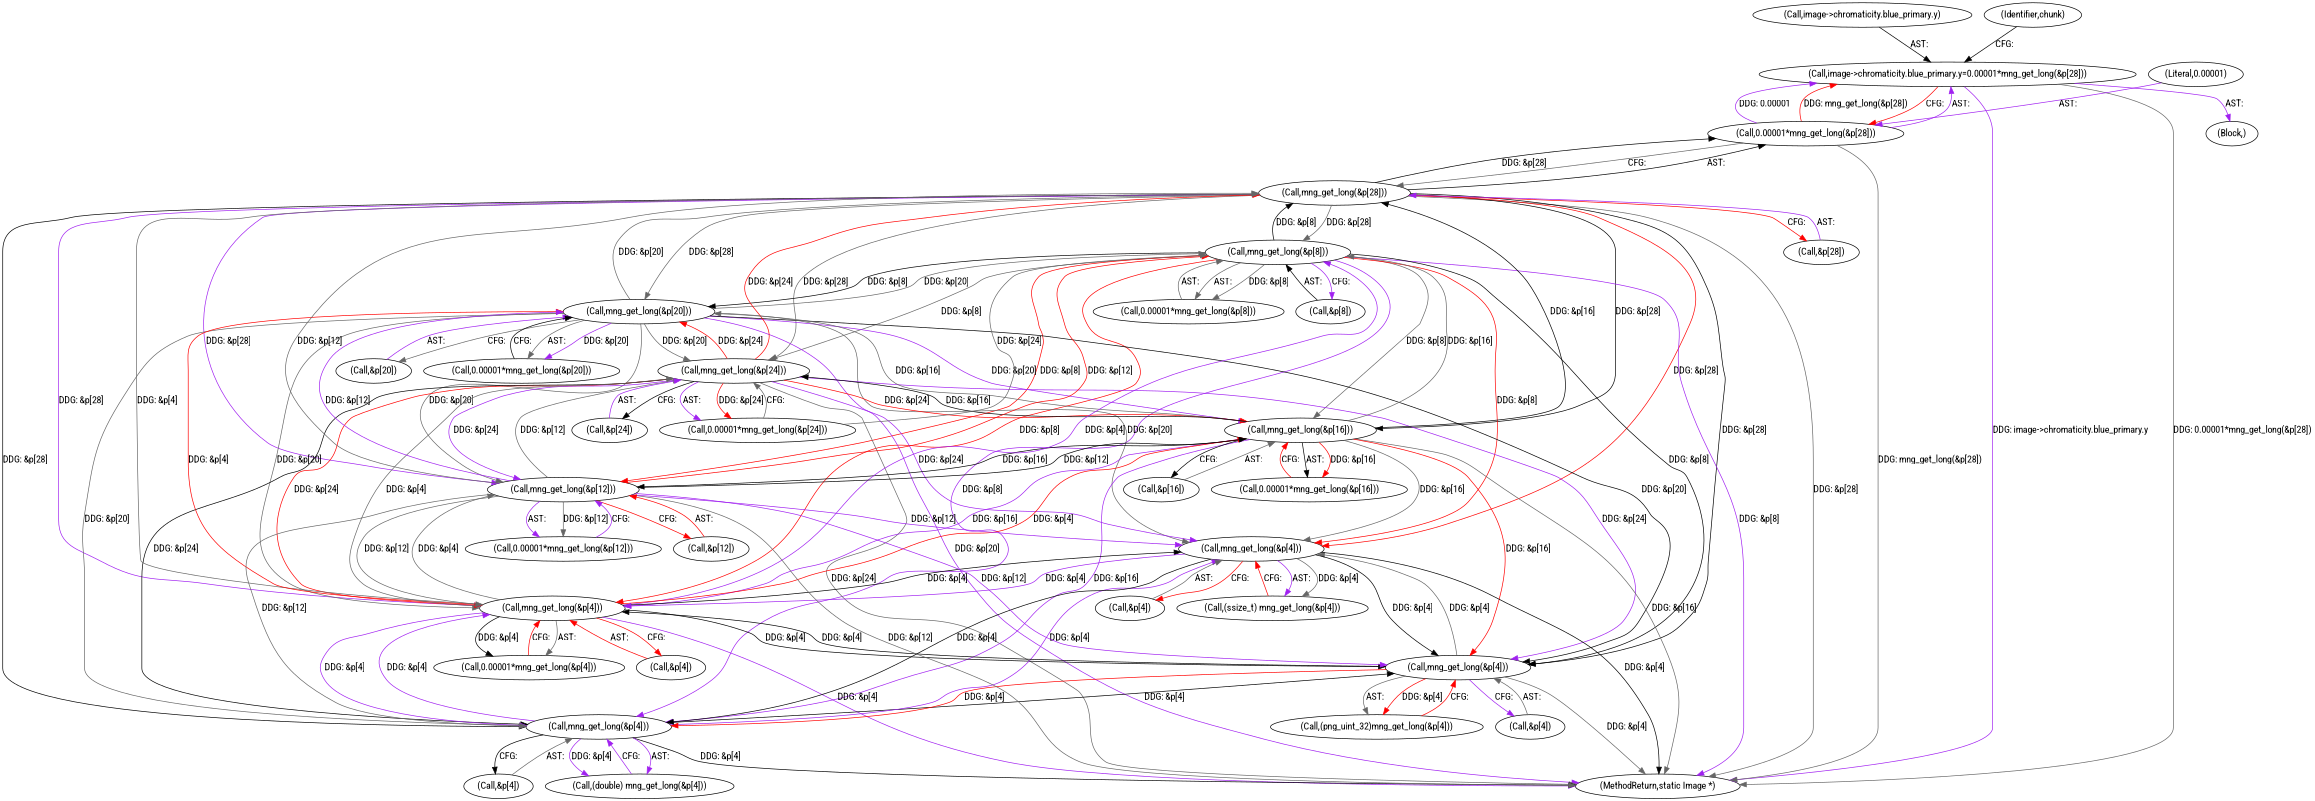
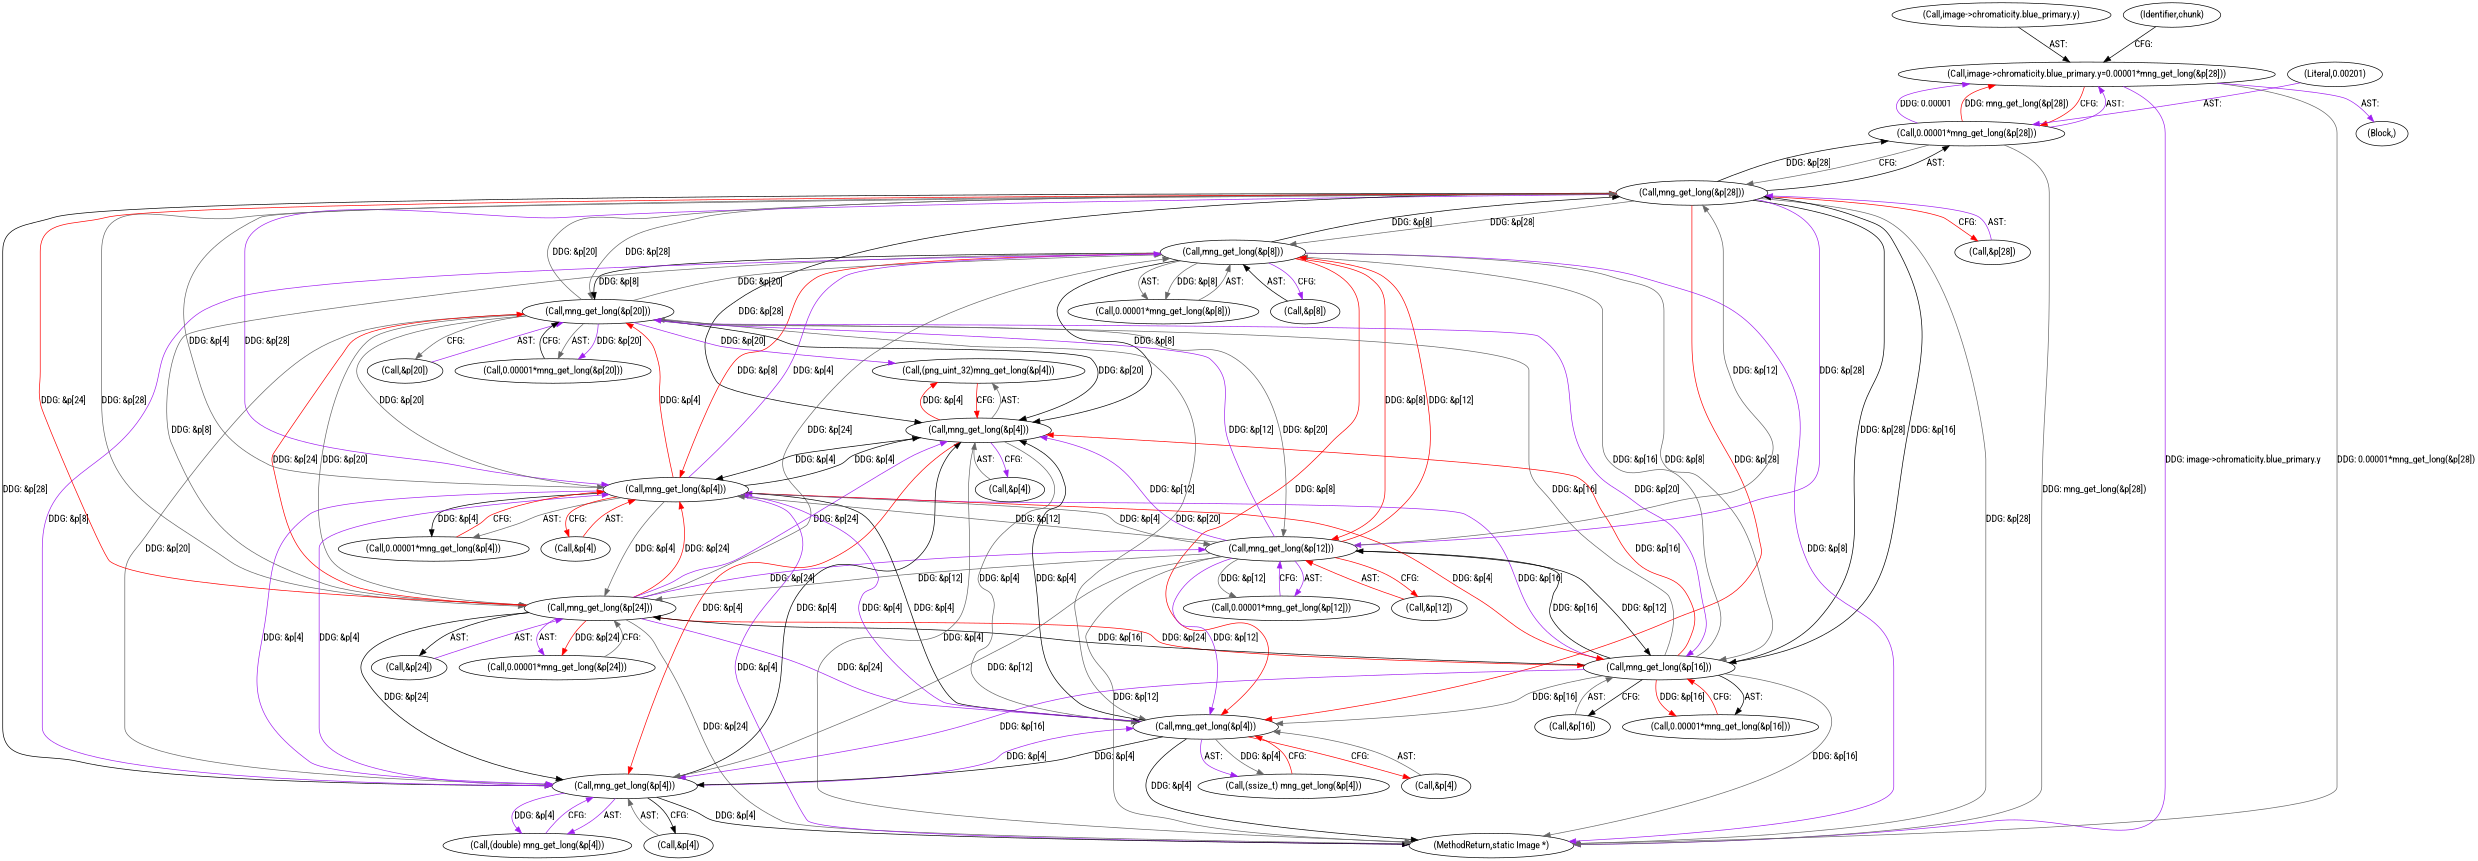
node "(Literal,0.00001)": label "(Literal,0.00001)" -> "(Literal,0.00201)"
edge "(Call,0.00001*mng_get_long(&p[24]))" -> "(Call,mng_get_long(&p[8]))": now "(Call,mng_get_long(&p[24]))" -> "(Call,mng_get_long(&p[8]))"
edge "(Call,mng_get_long(&p[24]))" -> "(Call,&p[24])": label "CFG: " -> "AST: "
edge "(Call,mng_get_long(&p[20]))" -> "(MethodReturn,static Image *)": now "(Call,mng_get_long(&p[20]))" -> "(Call,(png_uint_32)mng_get_long(&p[4]))"
